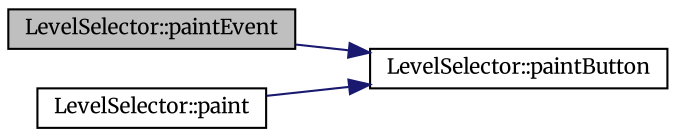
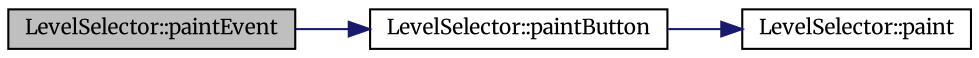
edge "LevelSelector::paint" -> "LevelSelector::paintButton": reversed
